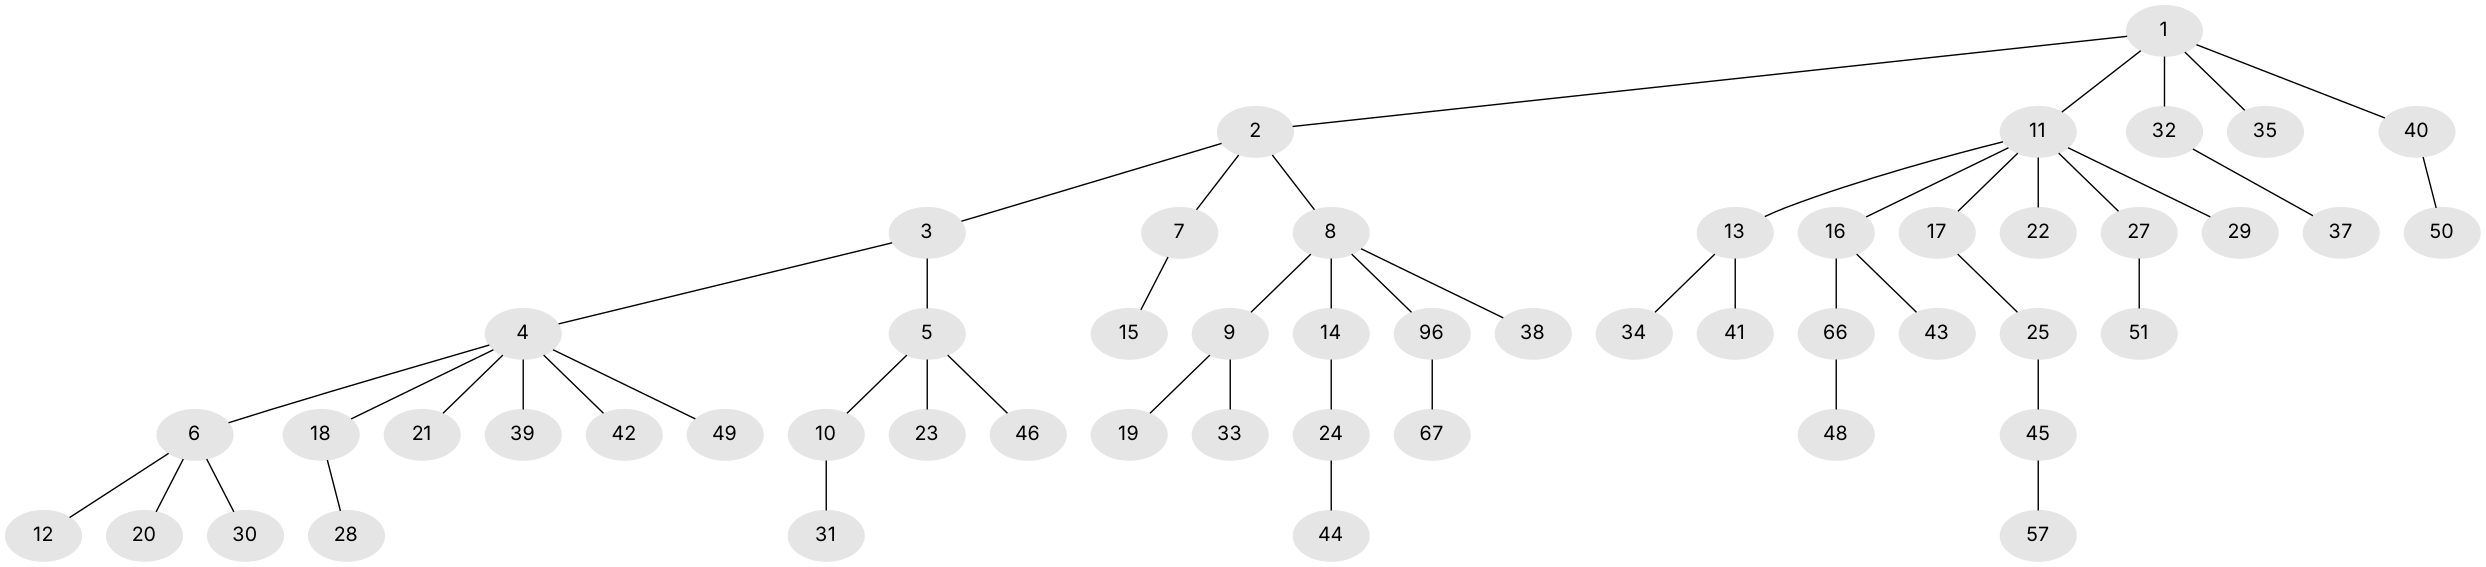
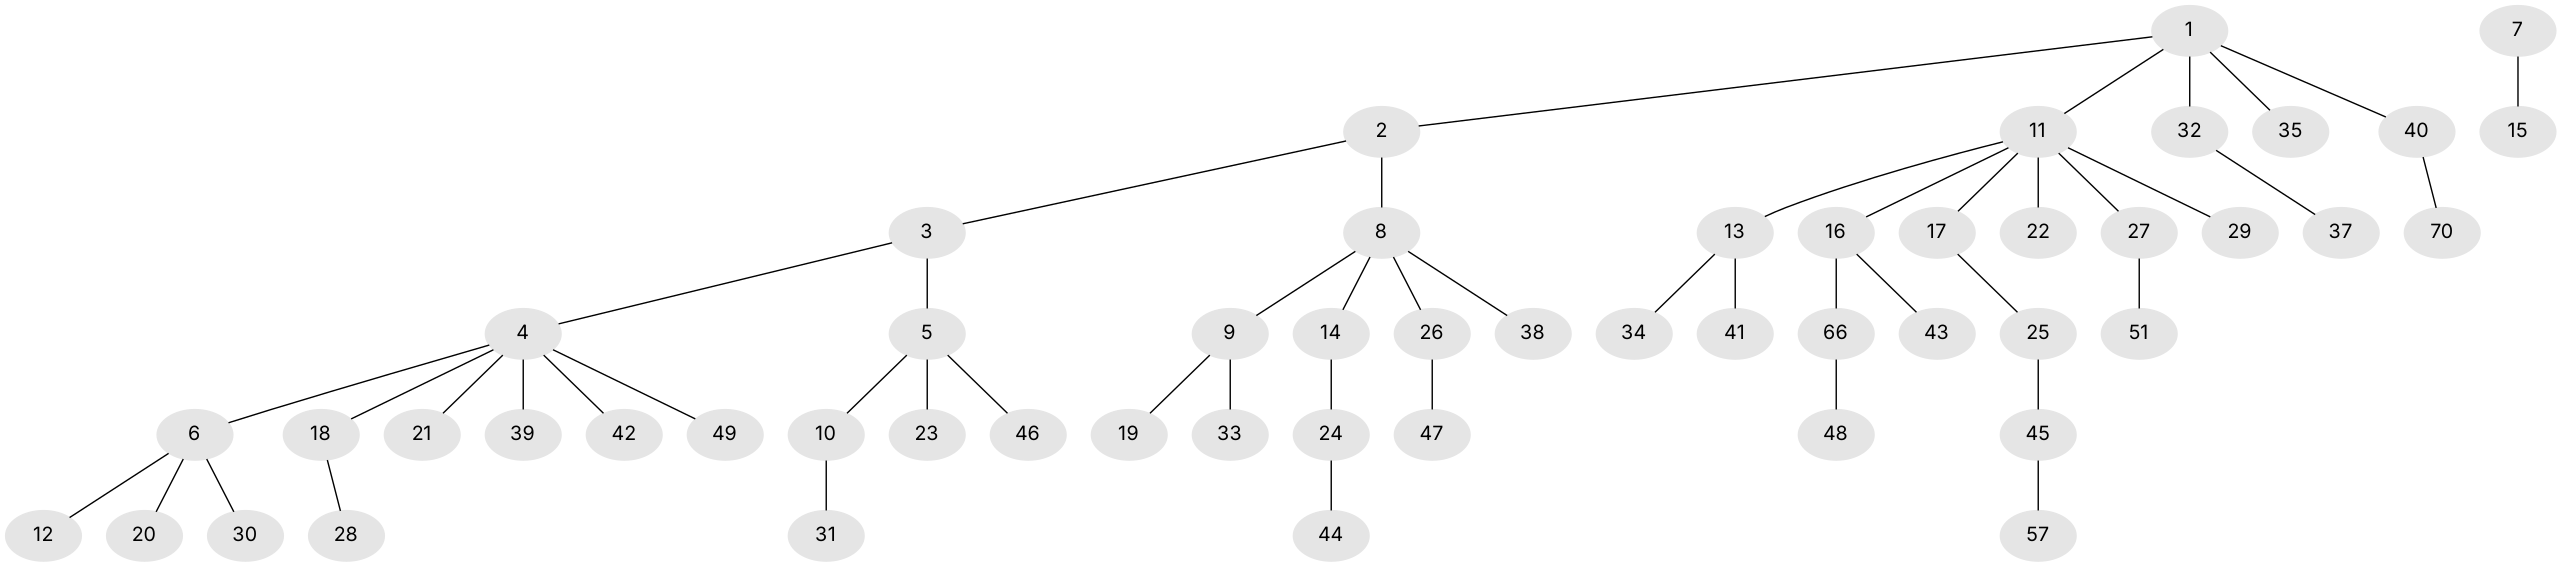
edge "2" -- "7": removed
node "50": label "50" -> "70"
node "96": label "96" -> "26"
node "67": label "67" -> "47"
